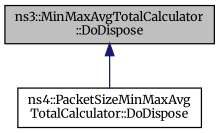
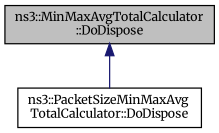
node "ns4::PacketSizeMinMaxAvg TotalCalculator::DoDispose": label "ns4::PacketSizeMinMaxAvg TotalCalculator::DoDispose" -> "ns3::PacketSizeMinMaxAvg TotalCalculator::DoDispose"
